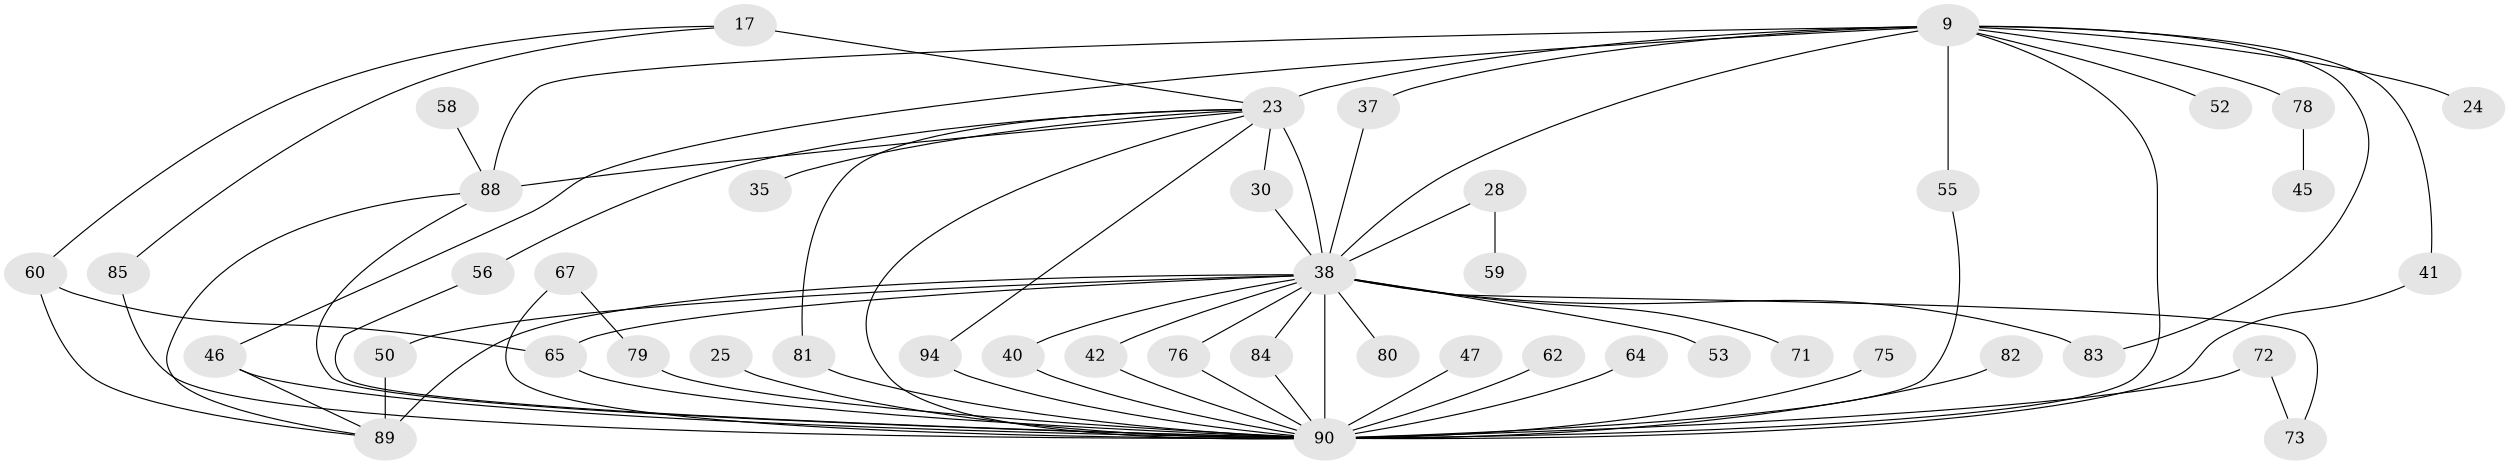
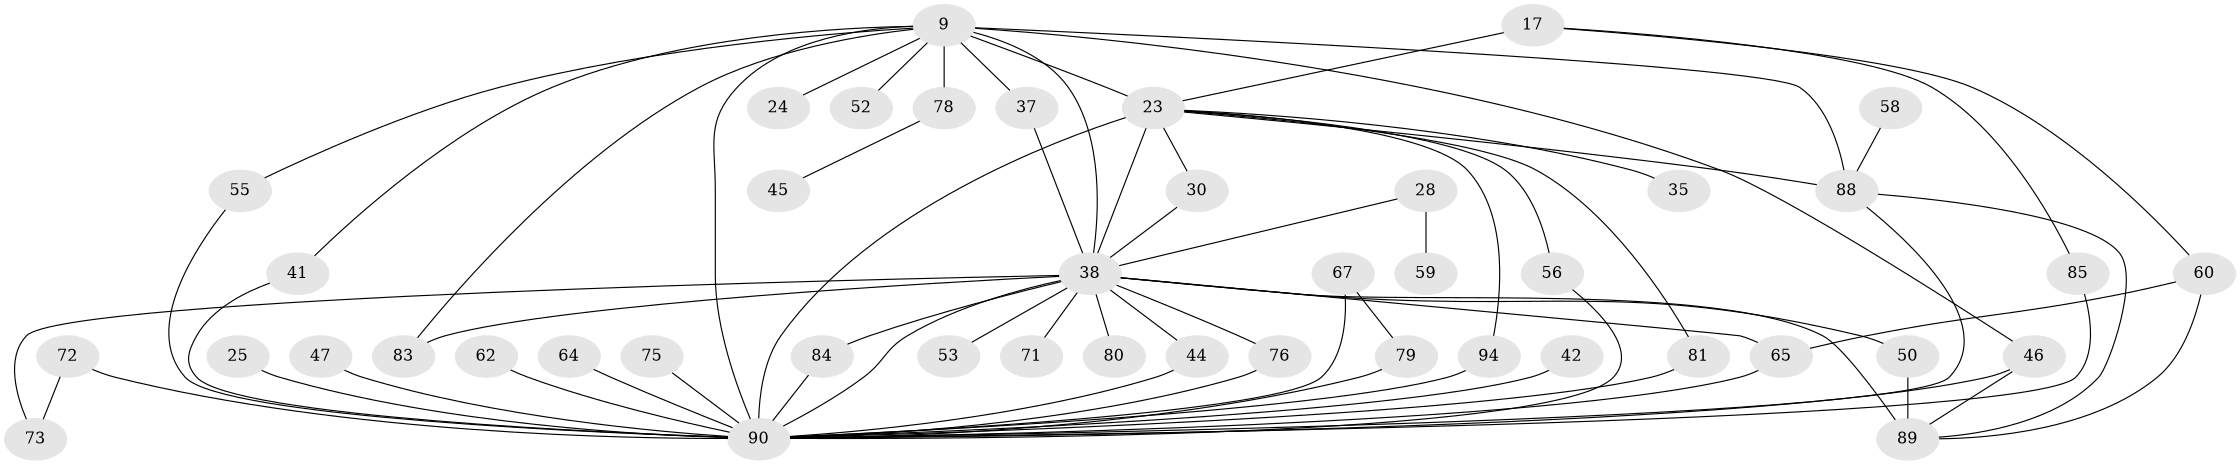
edge "38" -- "42": removed
node "40": label "40" -> "44"
node "82": removed
